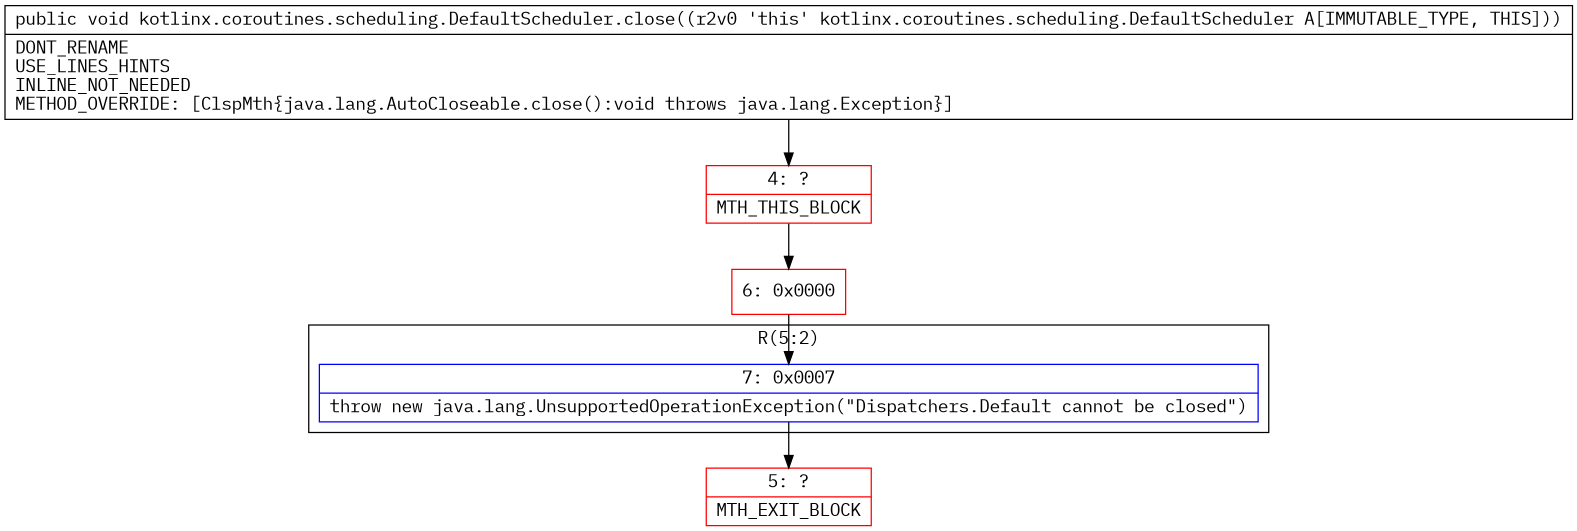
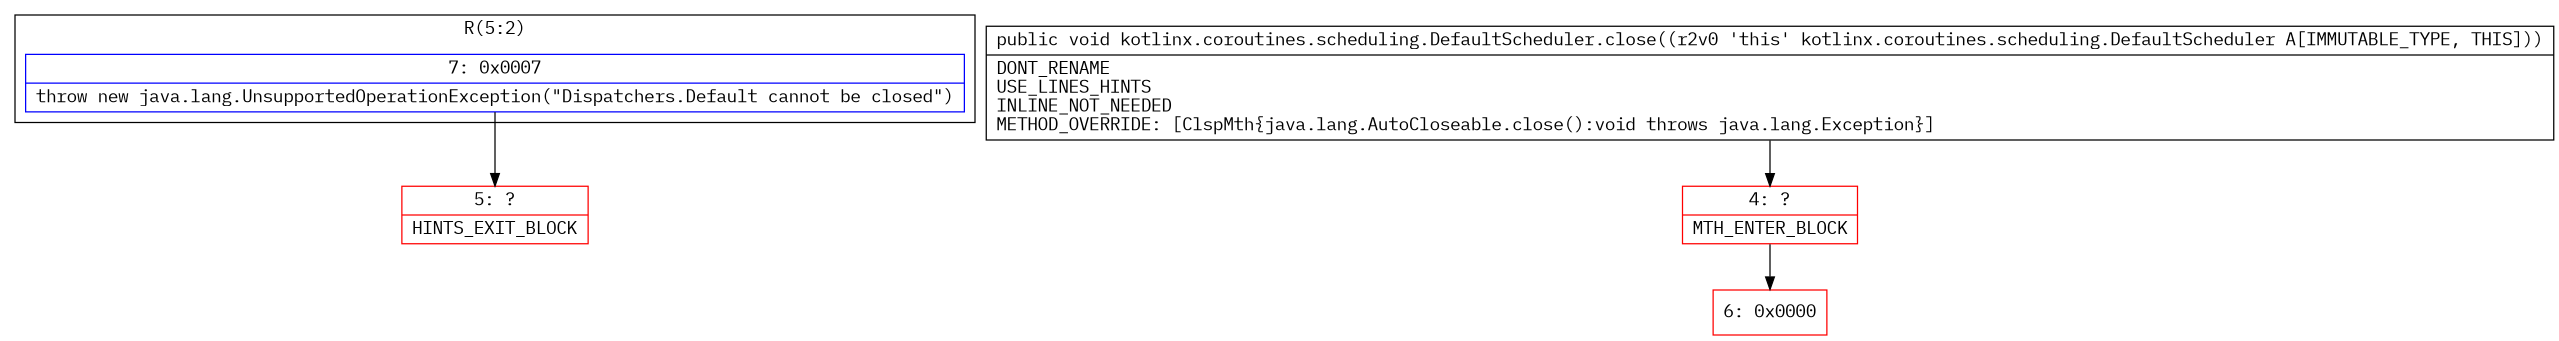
node "4: ?": text "MTH_THIS_BLOCK" -> "MTH_ENTER_BLOCK"
edge "6: 0x0000" -> "7: 0x0007": removed
node "5: ?": text "MTH_EXIT_BLOCK" -> "HINTS_EXIT_BLOCK"
